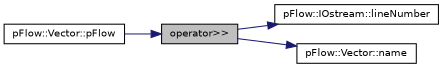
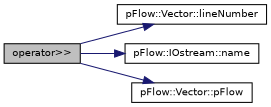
node "pFlow::IOstream::lineNumber": label "pFlow::IOstream::lineNumber" -> "pFlow::Vector::lineNumber"
edge "pFlow::Vector::pFlow" -> "operator>>": reversed
node "pFlow::Vector::name": label "pFlow::Vector::name" -> "pFlow::IOstream::name"
